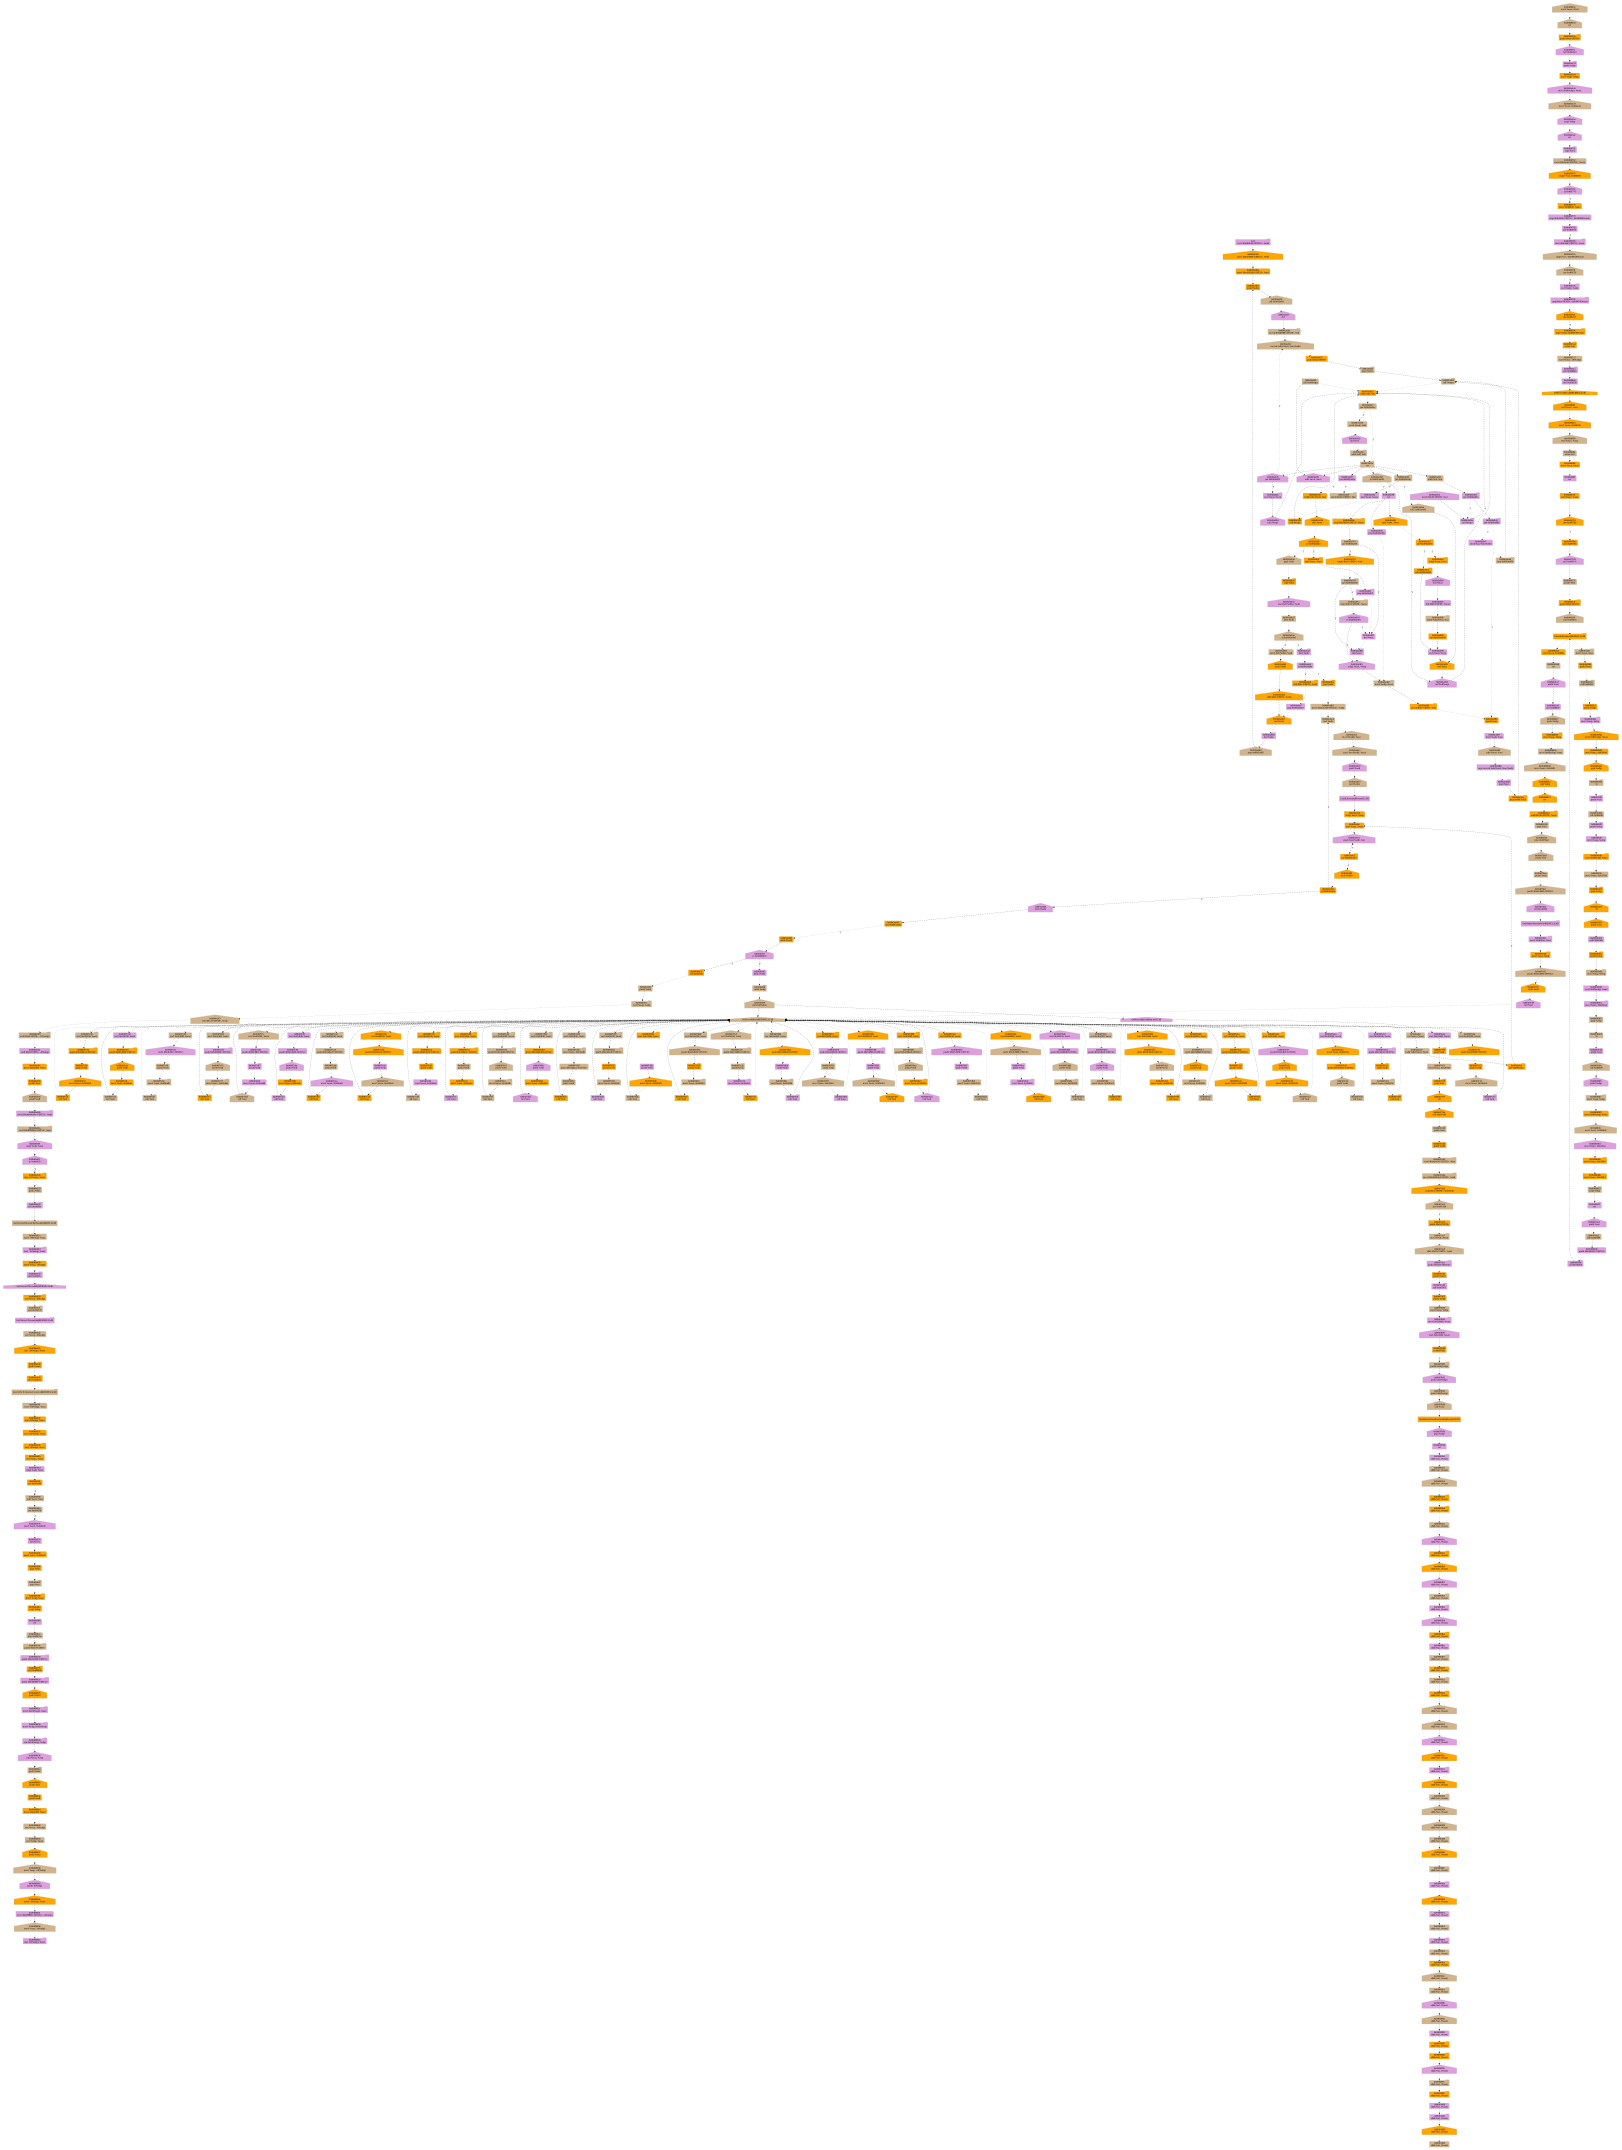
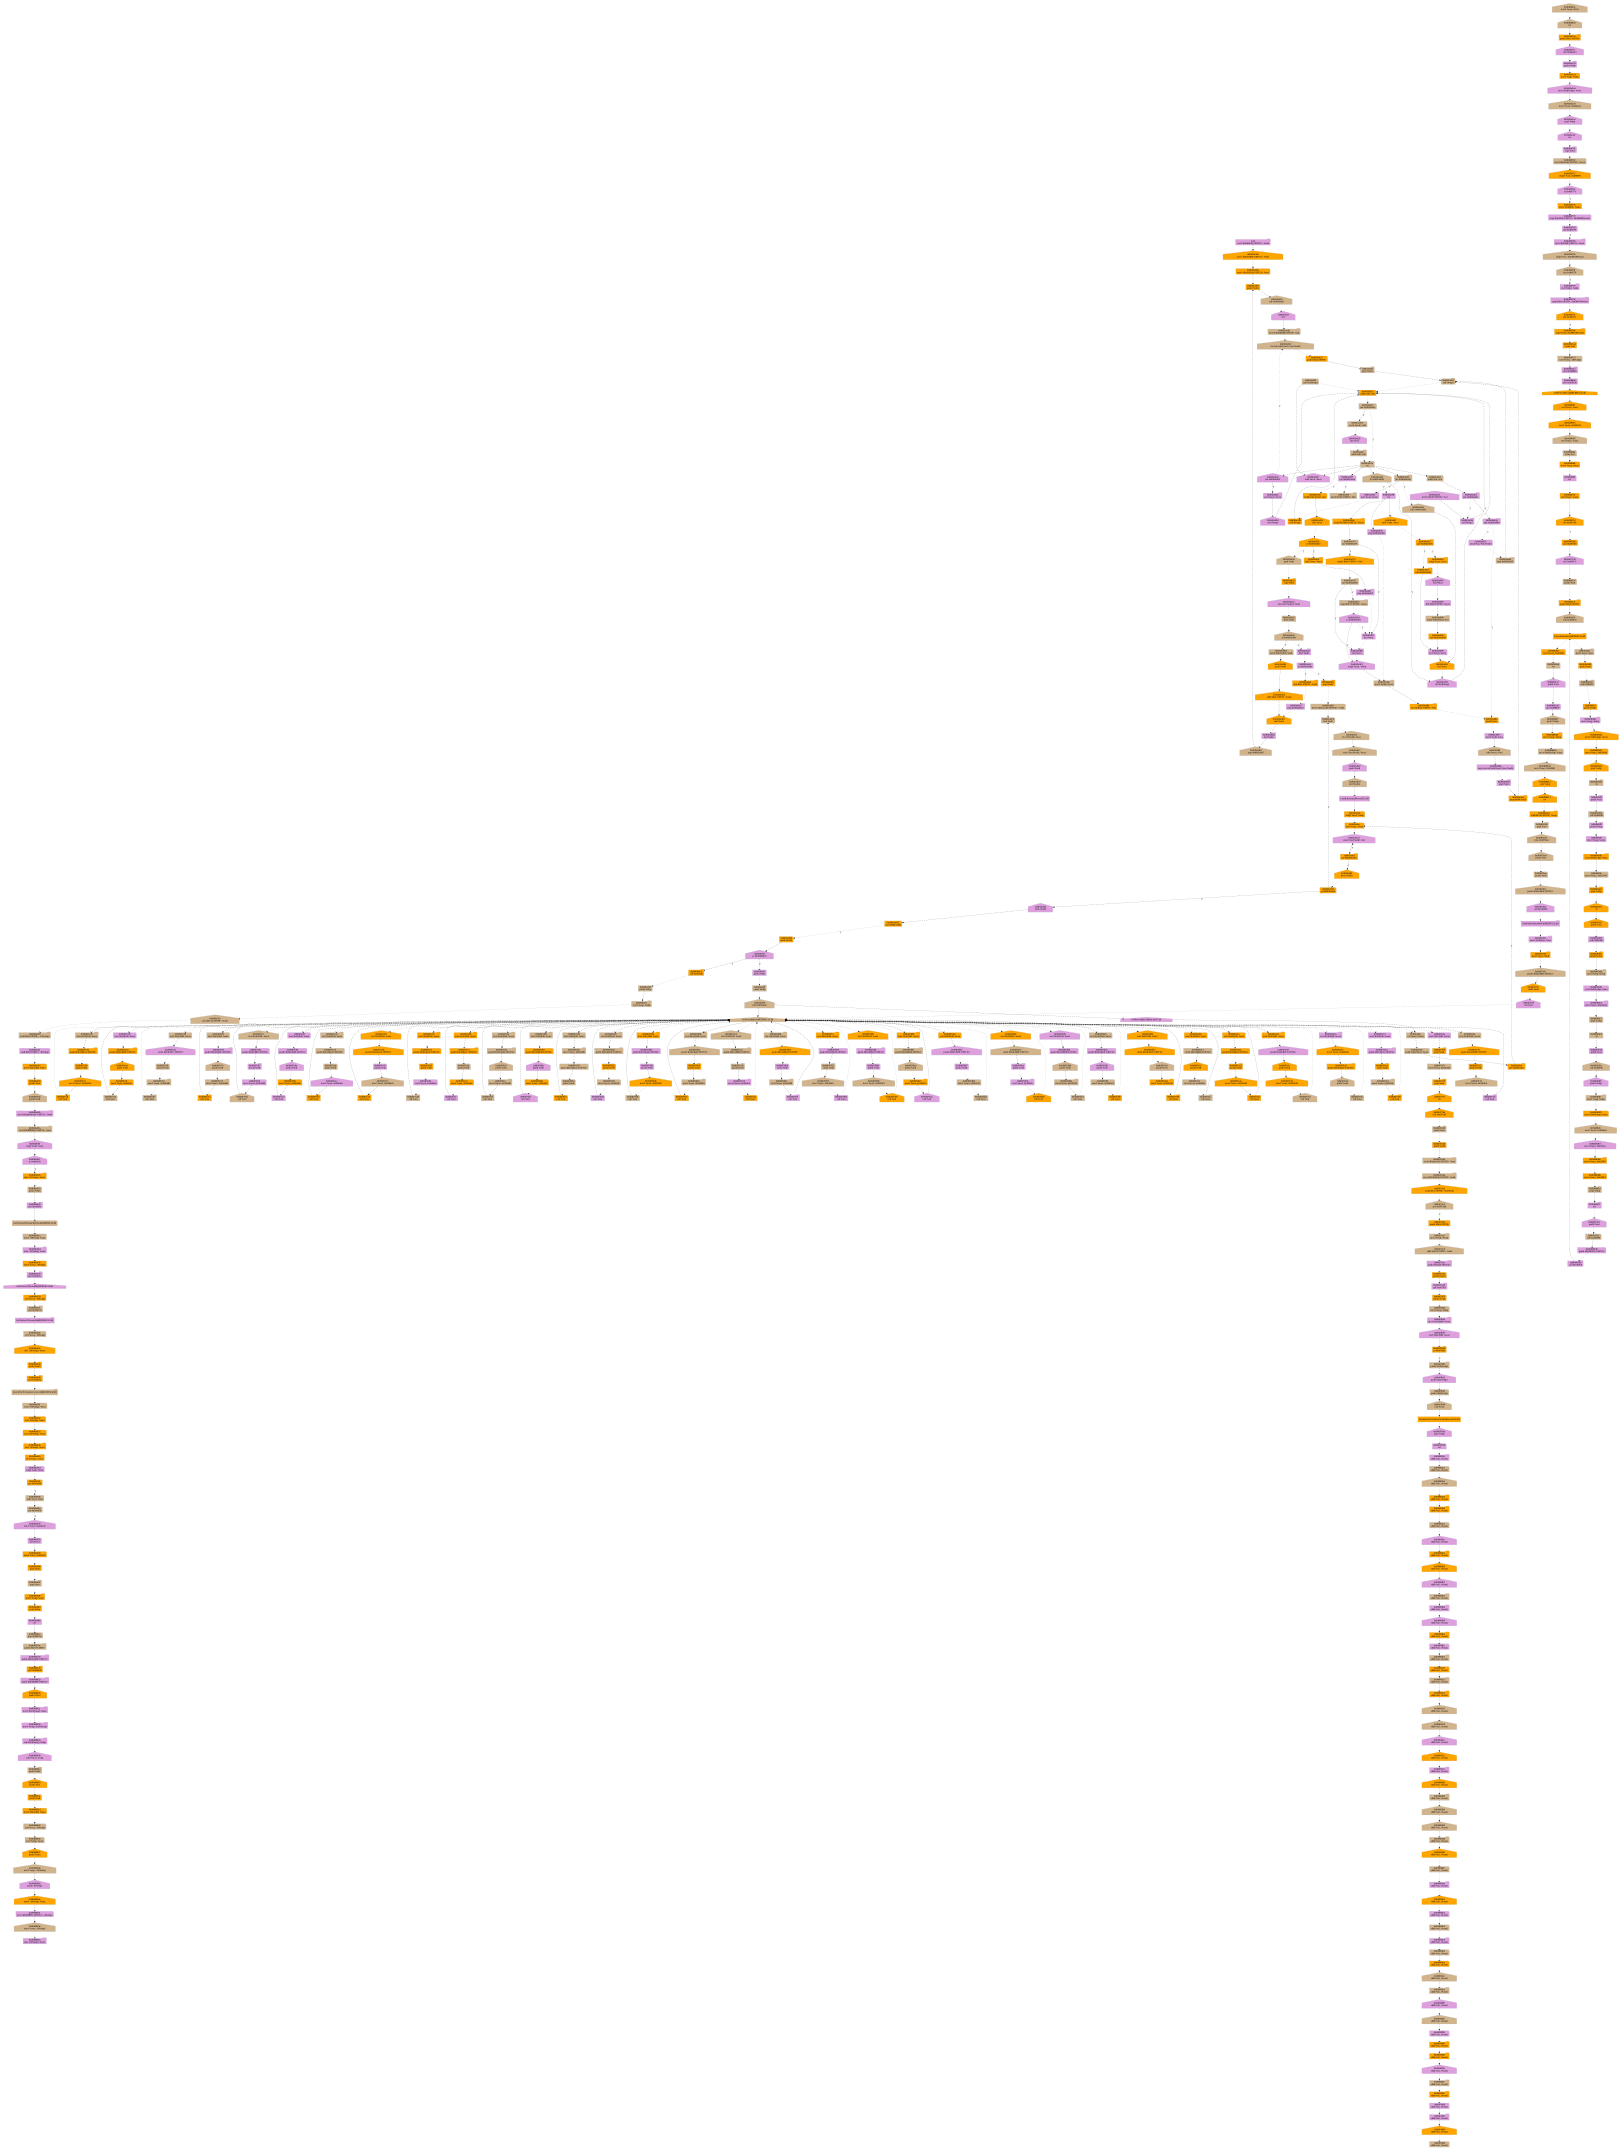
node "0x00407d40 pushl $0x41dae8<UINT32>": added
